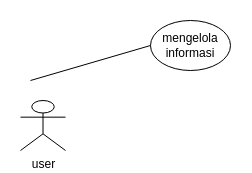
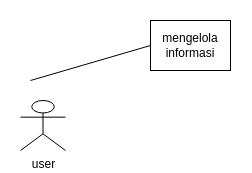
node "mengelola informasi": shape ellipse -> rectangle
